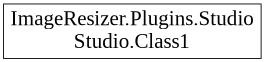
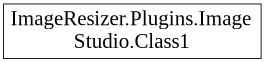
node "ImageResizer.Plugins.Studio Studio.Class1": label "ImageResizer.Plugins.Studio Studio.Class1" -> "ImageResizer.Plugins.Image Studio.Class1"
